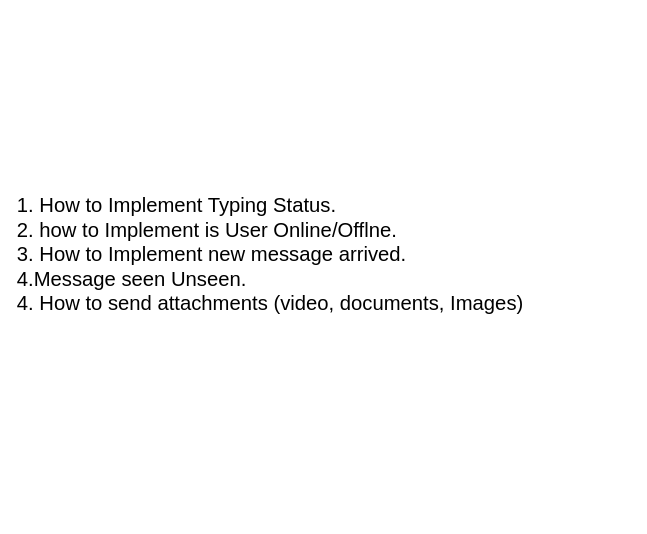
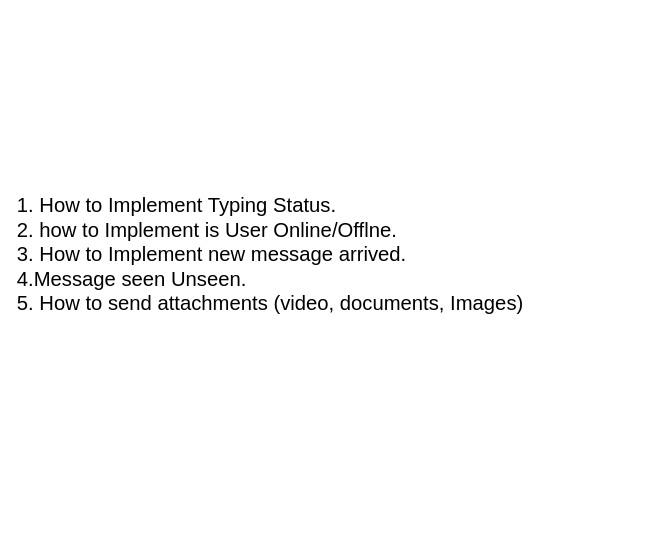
node "1. How to Implement Typing Status. 2. how to Implement is User Online/Offlne. 3. How to Implement new message arrived. 4.Message seen Unseen. 4. How to send attachments (video, documents, Images)": label "1. How to Implement Typing Status. 2. how to Implement is User Online/Offlne. 3. How to Implement new message arrived. 4.Message seen Unseen. 4. How to send attachments (video, documents, Images)" -> "1. How to Implement Typing Status. 2. how to Implement is User Online/Offlne. 3. How to Implement new message arrived. 4.Message seen Unseen. 5. How to send attachments (video, documents, Images)"
